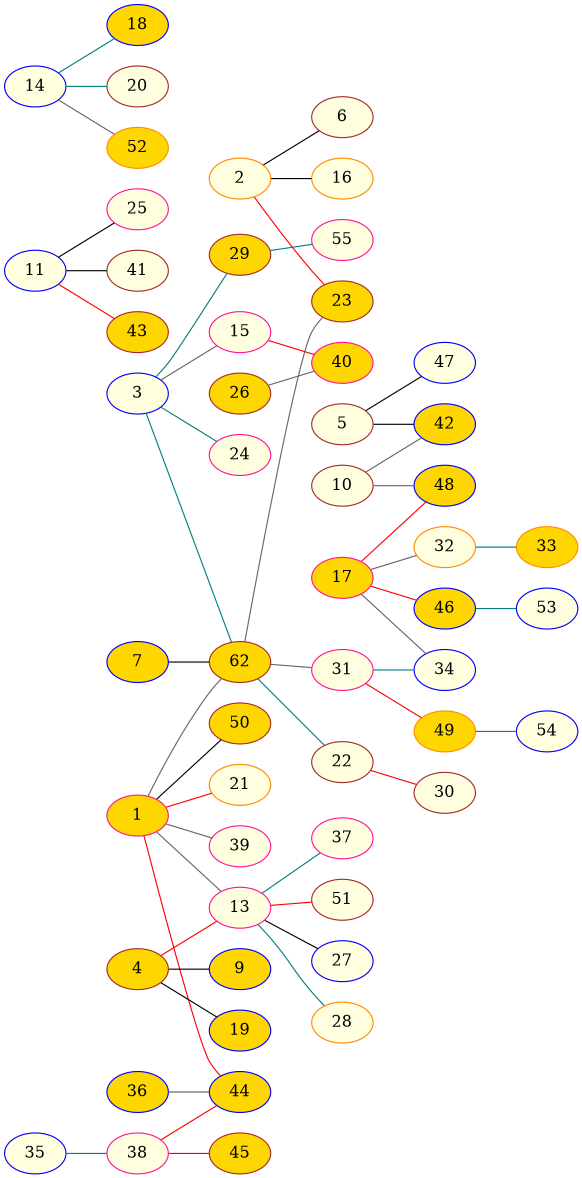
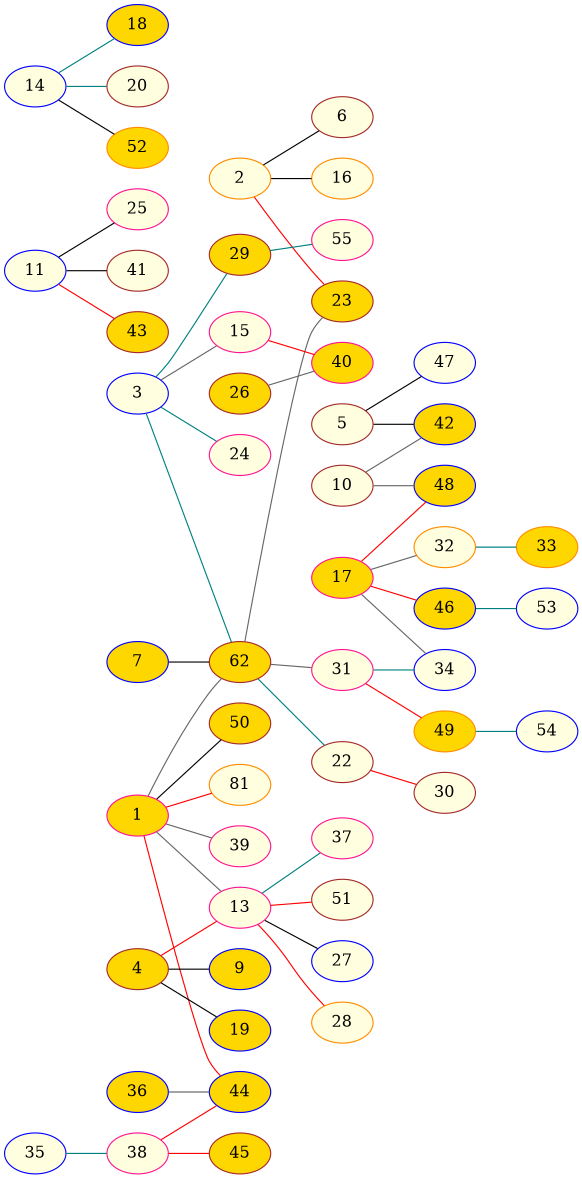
edge "14" -- "52": color gray40 -> black
node "21": label "21" -> "81"
edge "13" -- "28": color teal -> red
